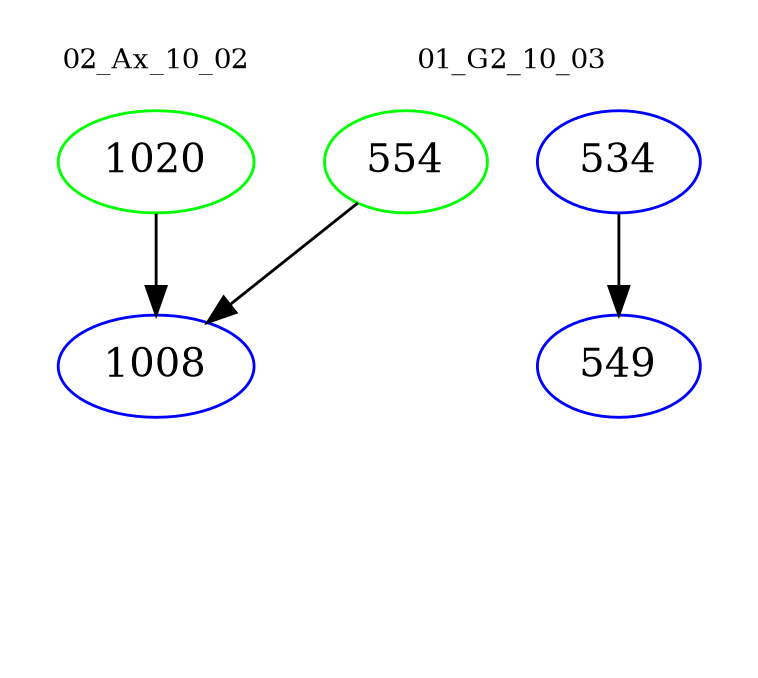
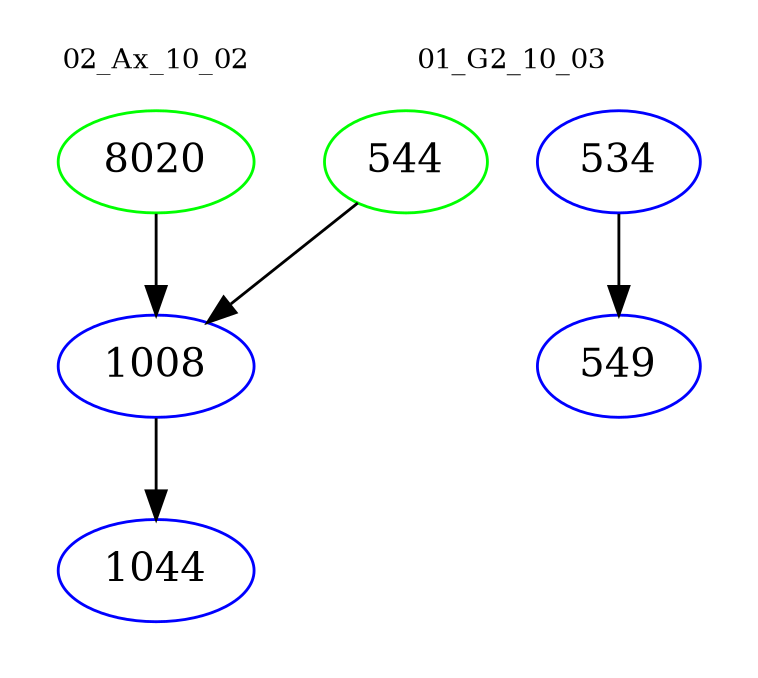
node "1020": label "1020" -> "8020"
node "554": label "554" -> "544"
node "1044": added
